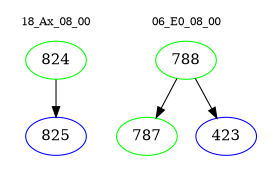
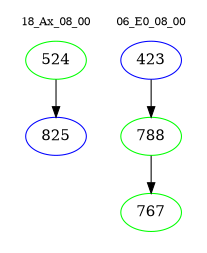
node "824": label "824" -> "524"
edge "788" -> "423": reversed
node "787": label "787" -> "767"
